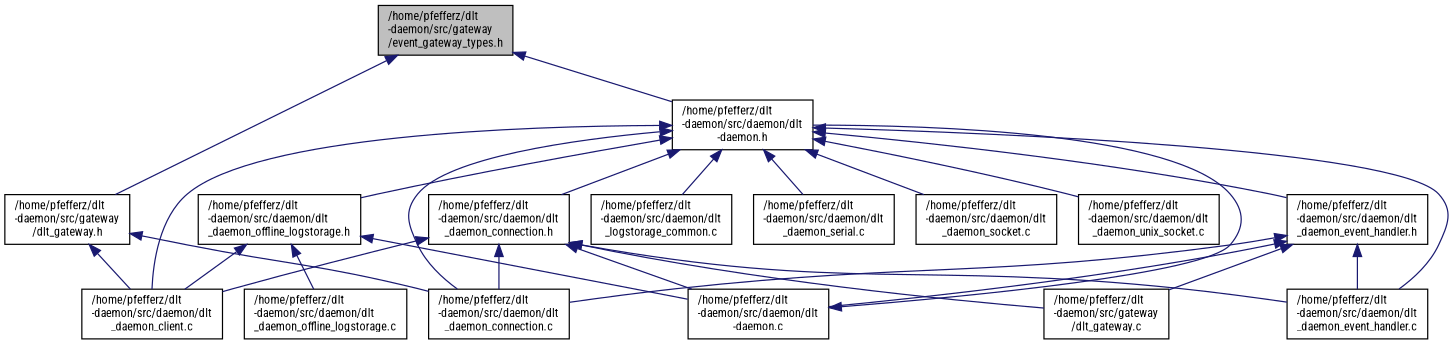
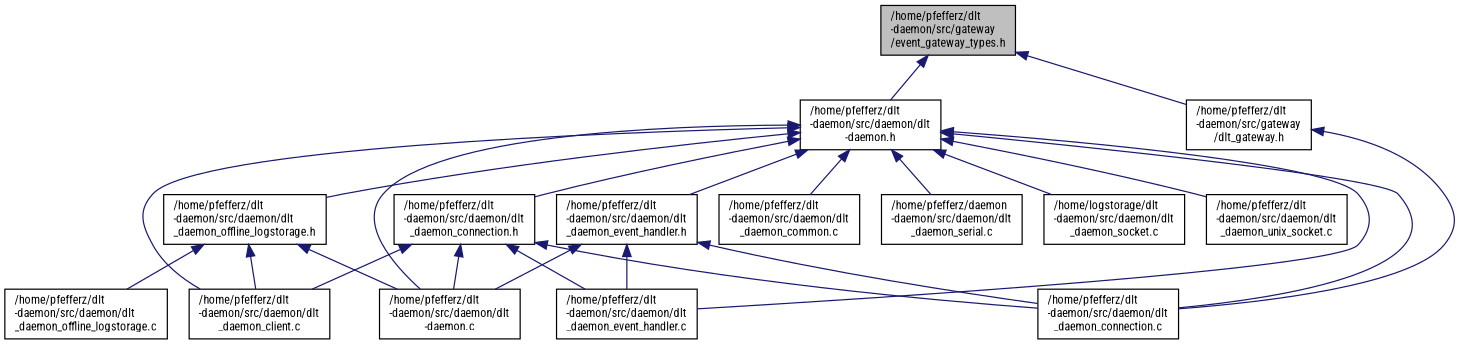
edge "/home/pfefferz/dlt -daemon/src/daemon/dlt -daemon.h" -> "/home/pfefferz/dlt -daemon/src/daemon/dlt -daemon.c": reversed
node "/home/pfefferz/dlt -daemon/src/daemon/dlt _logstorage_common.c": label "/home/pfefferz/dlt -daemon/src/daemon/dlt _logstorage_common.c" -> "/home/pfefferz/dlt -daemon/src/daemon/dlt _daemon_common.c"
node "/home/pfefferz/dlt -daemon/src/daemon/dlt _daemon_serial.c": label "/home/pfefferz/dlt -daemon/src/daemon/dlt _daemon_serial.c" -> "/home/pfefferz/daemon -daemon/src/daemon/dlt _daemon_serial.c"
node "/home/pfefferz/dlt -daemon/src/daemon/dlt _daemon_socket.c": label "/home/pfefferz/dlt -daemon/src/daemon/dlt _daemon_socket.c" -> "/home/logstorage/dlt -daemon/src/daemon/dlt _daemon_socket.c"
edge "/home/pfefferz/dlt -daemon/src/daemon/dlt _daemon_client.c" -> "/home/pfefferz/dlt -daemon/src/gateway /dlt_gateway.h": removed
node "/home/pfefferz/dlt -daemon/src/gateway /dlt_gateway.c": removed
